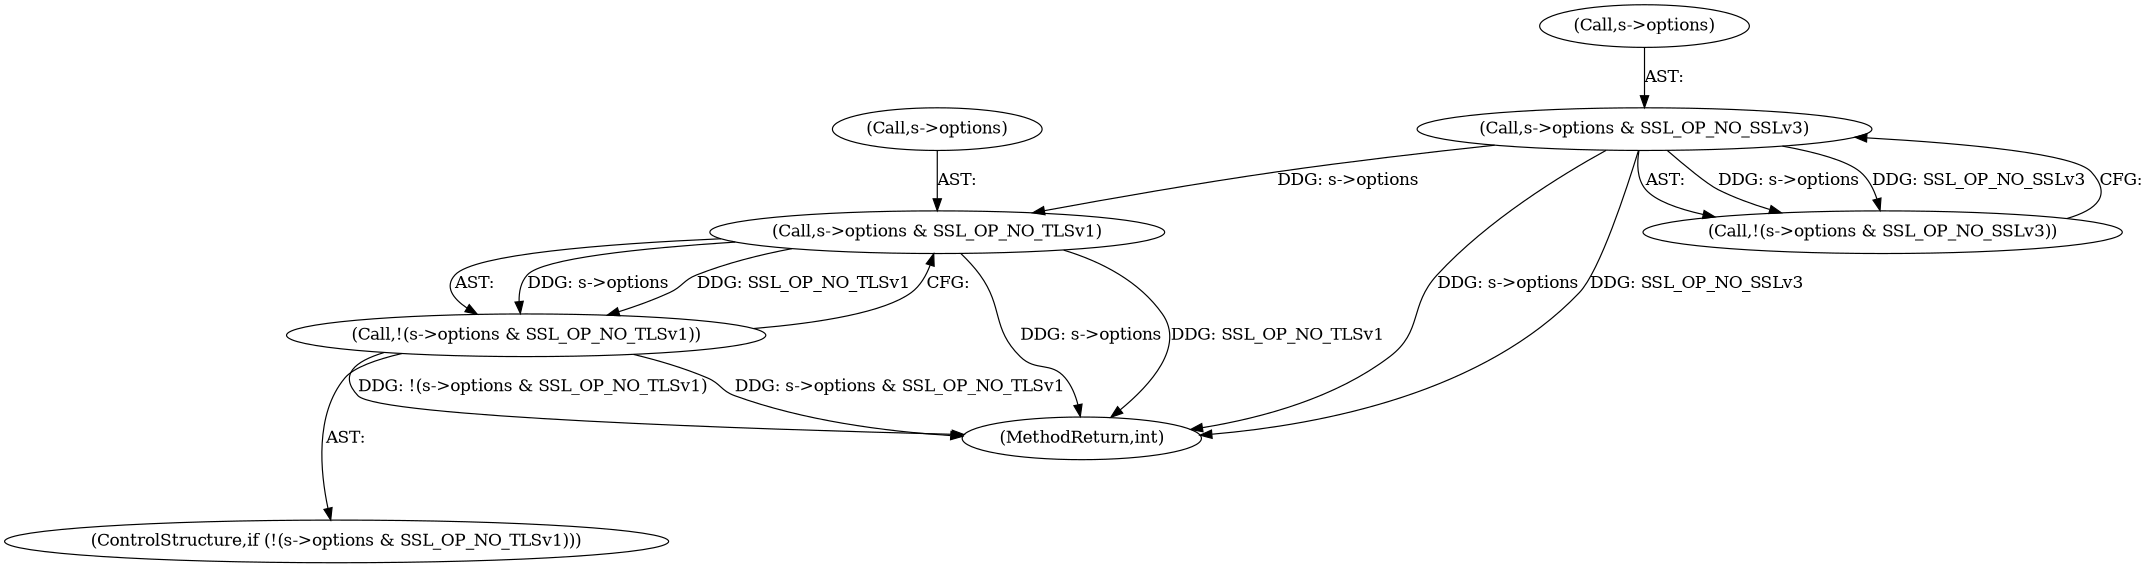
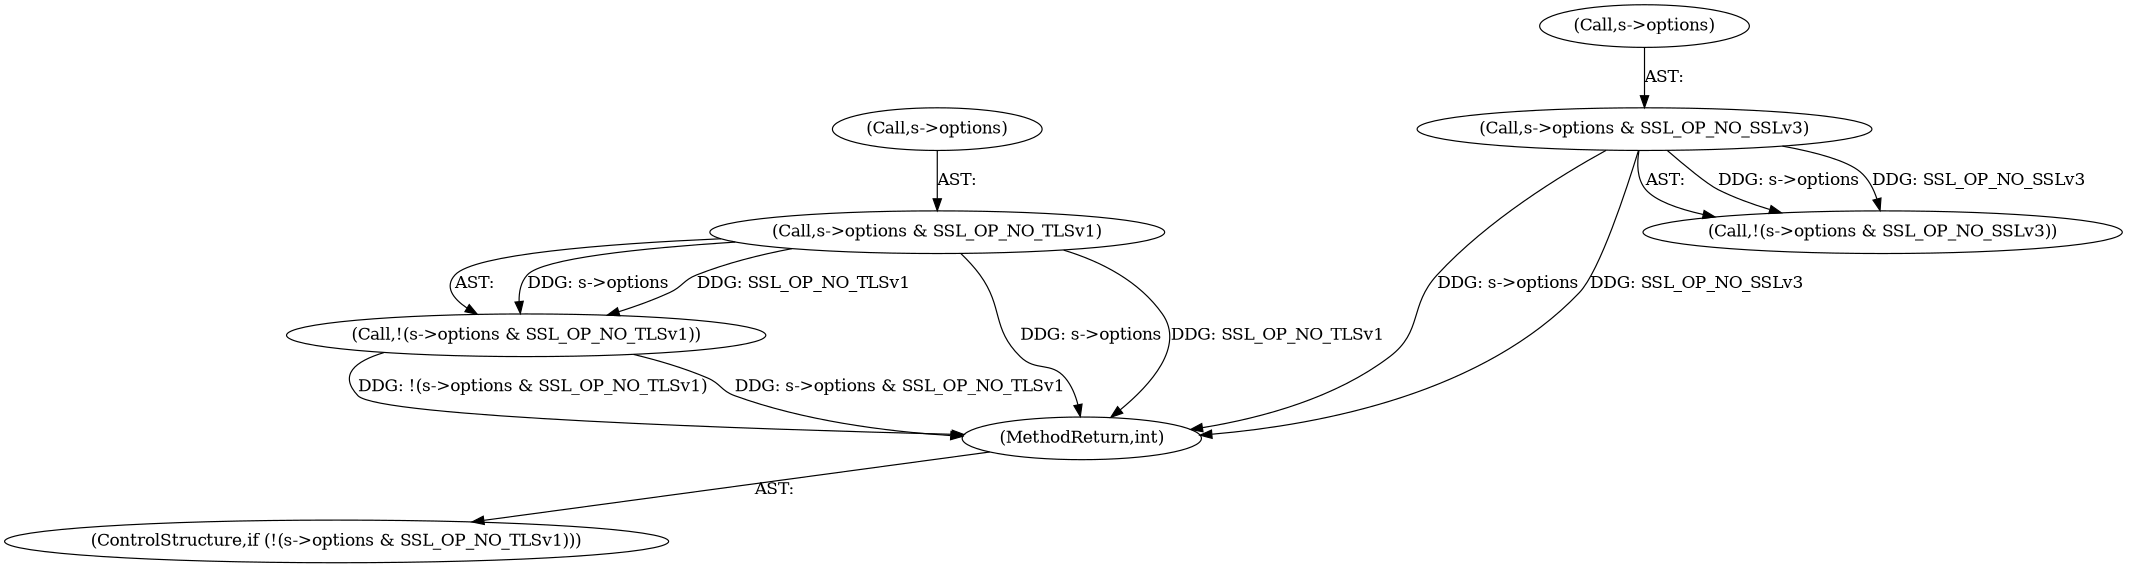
edge "(Call,!(s->options & SSL_OP_NO_SSLv3))" -> "(Call,s->options & SSL_OP_NO_SSLv3)": removed, label "CFG:"
edge "(Call,s->options & SSL_OP_NO_SSLv3)" -> "(Call,s->options & SSL_OP_NO_TLSv1)": removed, label "DDG: s->options"
edge "(Call,!(s->options & SSL_OP_NO_TLSv1))" -> "(Call,s->options & SSL_OP_NO_TLSv1)": removed, label "CFG:"
edge "(Call,!(s->options & SSL_OP_NO_TLSv1))" -> "(ControlStructure,if (!(s->options & SSL_OP_NO_TLSv1)))": now "(MethodReturn,int)" -> "(ControlStructure,if (!(s->options & SSL_OP_NO_TLSv1)))"
